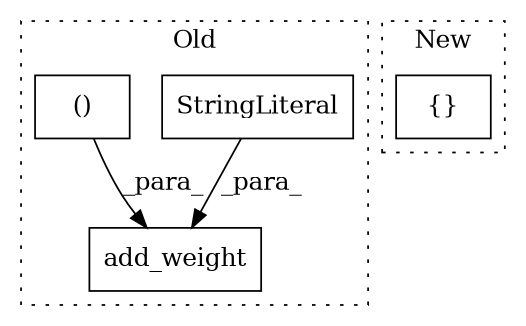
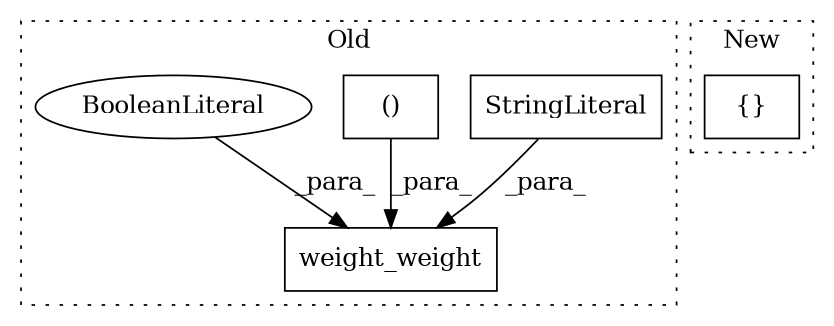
node "BooleanLiteral": added
node "add_weight": label "add_weight" -> "weight_weight"
